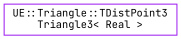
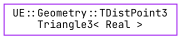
node "UE::Triangle::TDistPoint3 Triangle3< Real >": label "UE::Triangle::TDistPoint3 Triangle3< Real >" -> "UE::Geometry::TDistPoint3 Triangle3< Real >"
